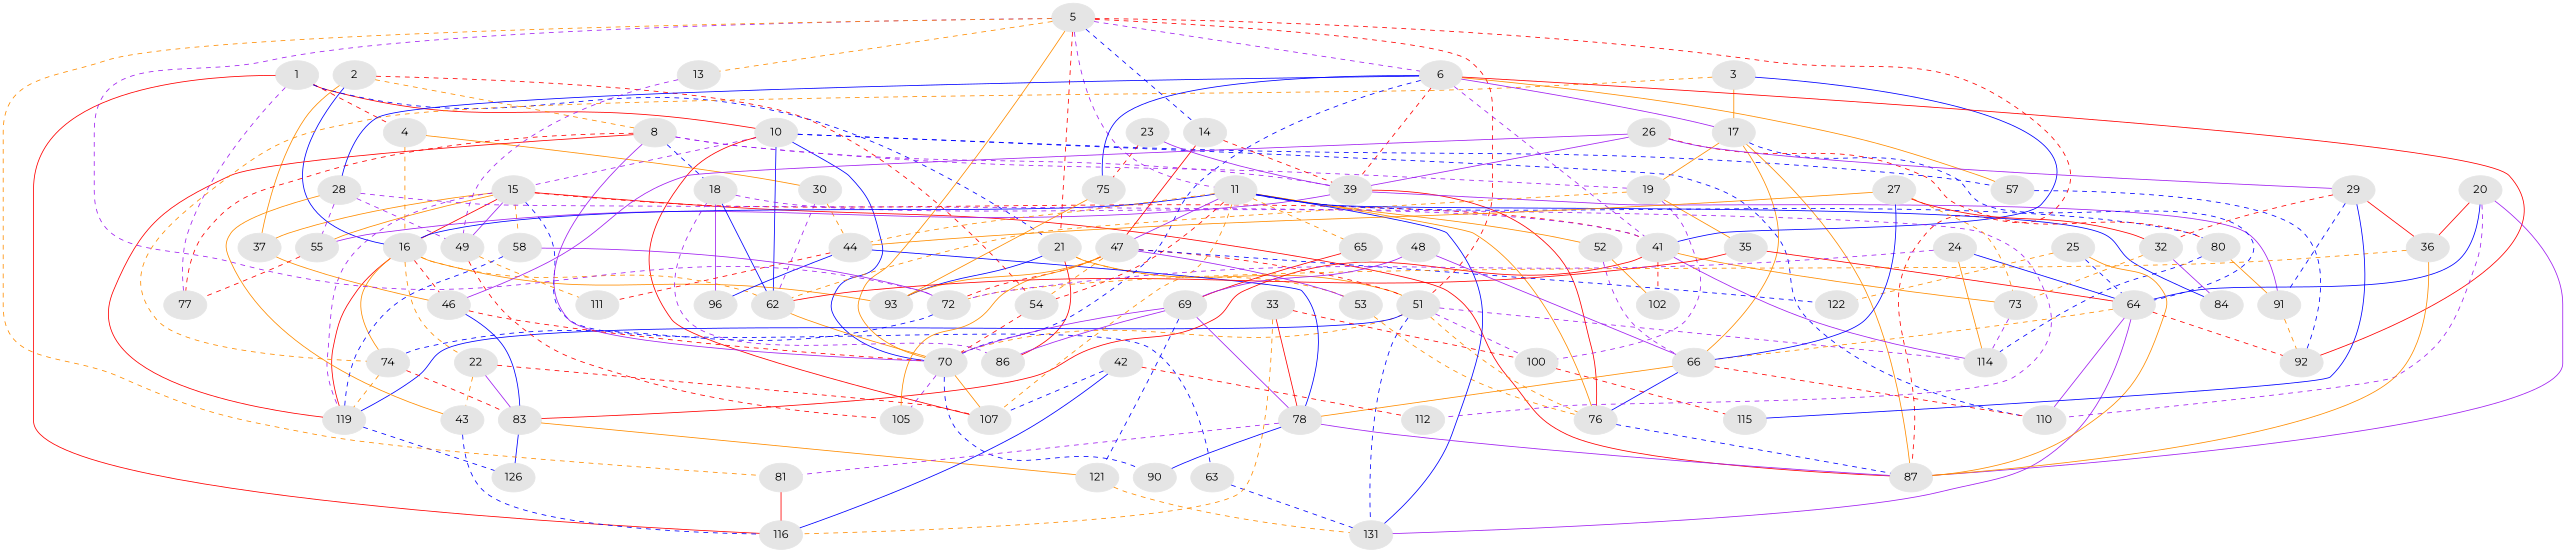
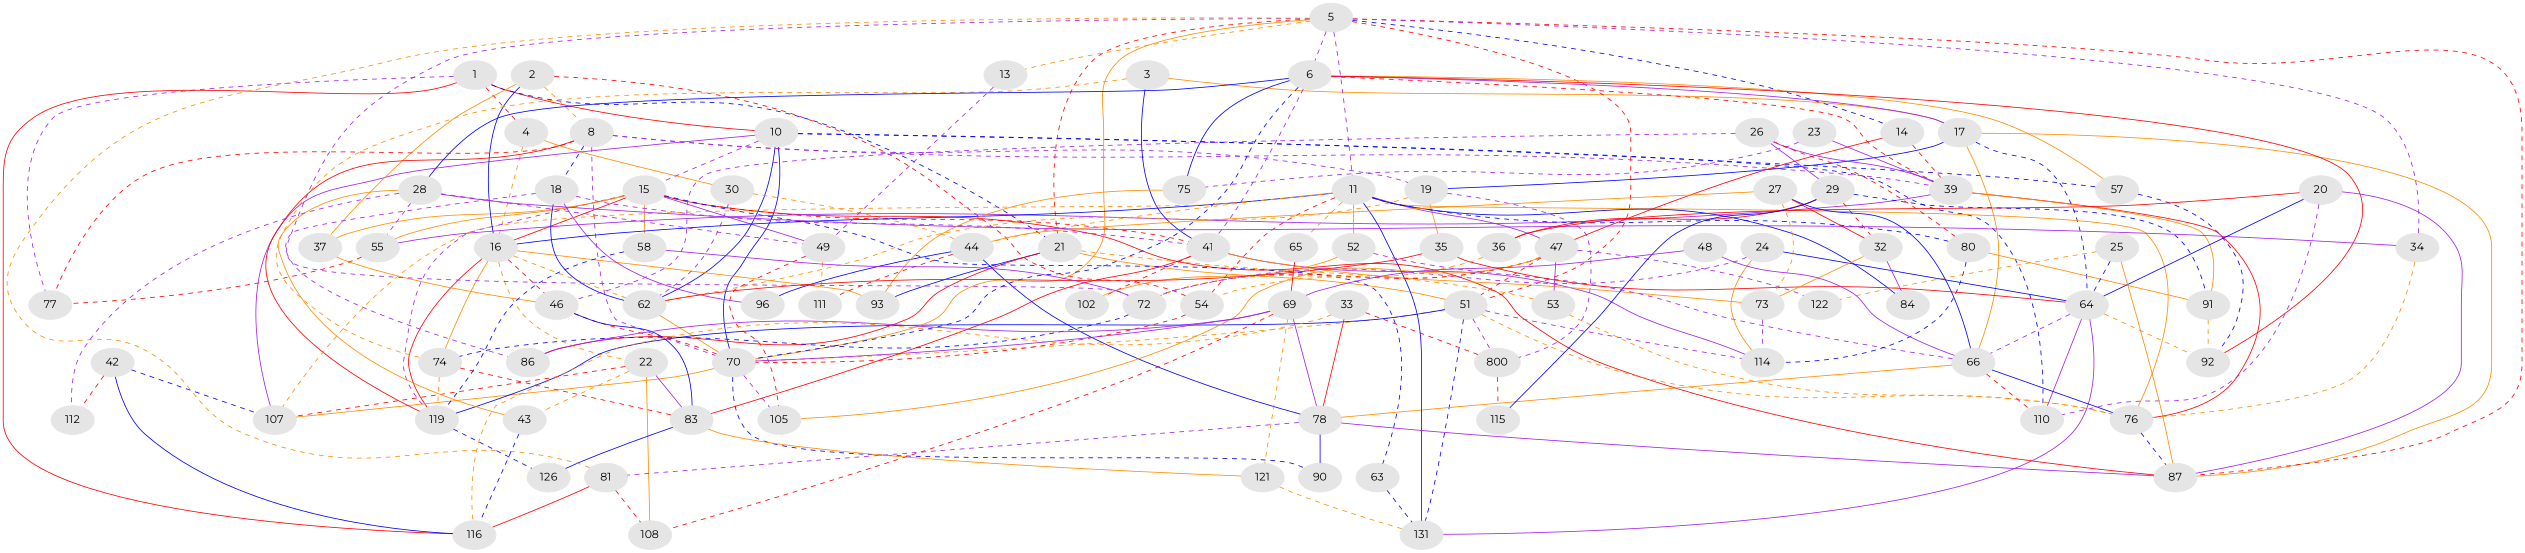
edge "26" -- "46": style solid -> dashed
edge "23" -- "75": color red -> purple
edge "17" -- "19": color darkorange -> blue
edge "39" -- "91": color purple -> darkorange
edge "15" -- "58": style dashed -> solid
node "34": added
edge "47" -- "93": removed
edge "32" -- "73": style dashed -> solid
edge "47" -- "122": color blue -> purple
edge "10" -- "107": color red -> purple
edge "64" -- "92": color red -> darkorange
edge "64" -- "66": color darkorange -> purple
edge "8" -- "70": style solid -> dashed
node "100": label "100" -> "800"
edge "69" -- "121": color blue -> darkorange
edge "36" -- "87": removed
node "108": added
